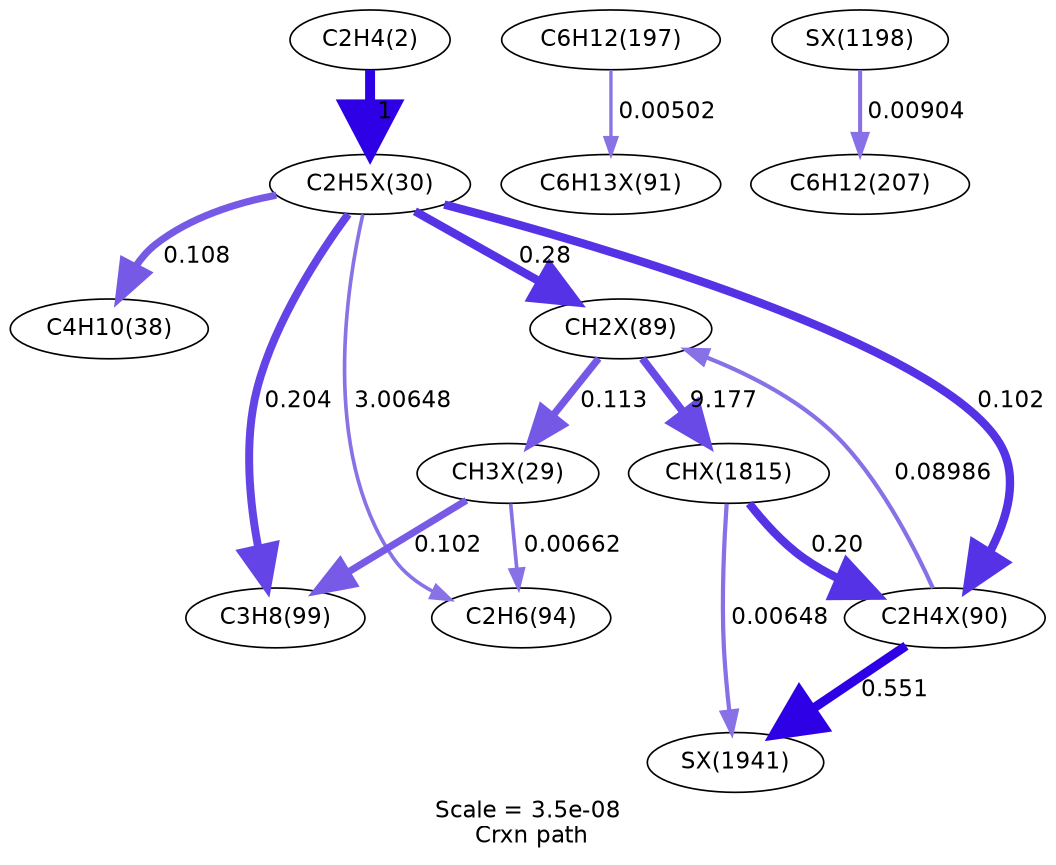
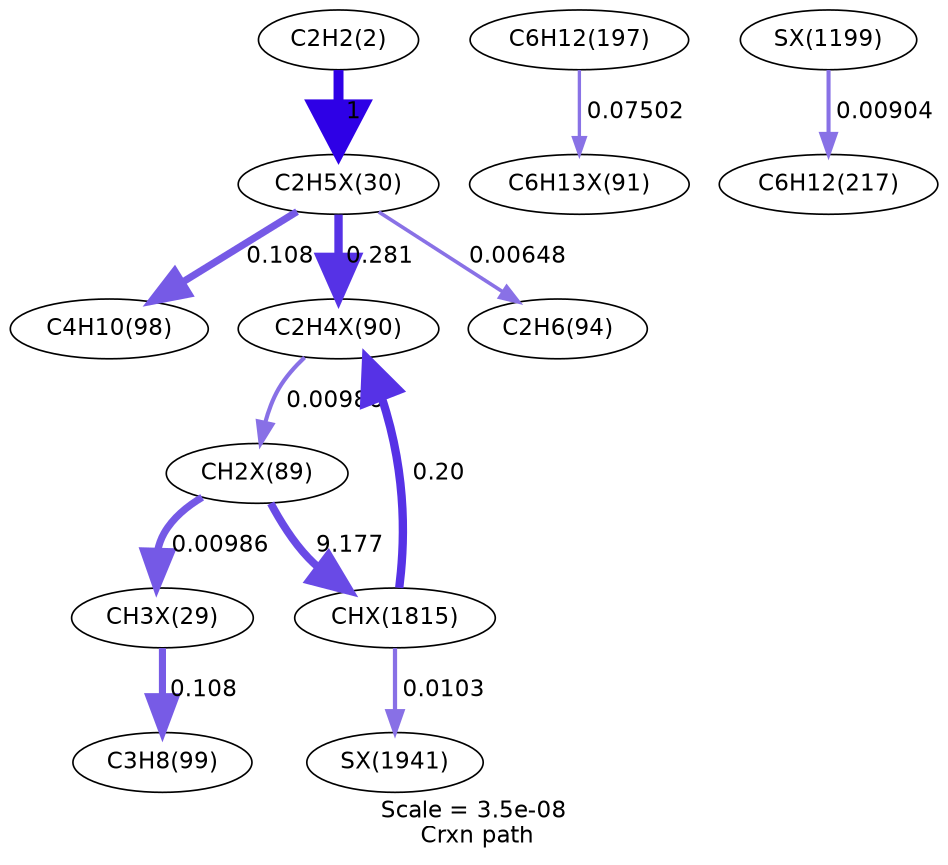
node "C2H4(2)": label "C2H4(2)" -> "C2H2(2)"
node "SX(1198)": label "SX(1198)" -> "SX(1199)"
edge "C6H12(197)" -> "C6H13X(91)": label " 0.00502" -> " 0.07502"
node "C6H12(207)": label "C6H12(207)" -> "C6H12(217)"
edge "C2H5X(30)" -> "CH2X(89)": removed, label "0.28"
node "C4H10(38)": label "C4H10(38)" -> "C4H10(98)"
edge "C2H5X(30)" -> "C3H8(99)": removed, label "0.204"
edge "C2H5X(30)" -> "C2H6(94)": label " 3.00648" -> " 0.00648"
edge "CH2X(89)" -> "CH3X(29)": label " 0.113" -> " 0.00986"
edge "C2H5X(30)" -> "C2H4X(90)": label " 0.102" -> " 0.281"
edge "C2H4X(90)" -> "CH2X(89)": label " 0.08986" -> " 0.00986"
edge "CH3X(29)" -> "C2H6(94)": removed, label "0.00662"
edge "CH3X(29)" -> "C3H8(99)": label " 0.102" -> " 0.108"
edge "CHX(1815)" -> "SX(1941)": label " 0.00648" -> " 0.0103"
edge "C2H4X(90)" -> "SX(1941)": removed, label "0.551"
